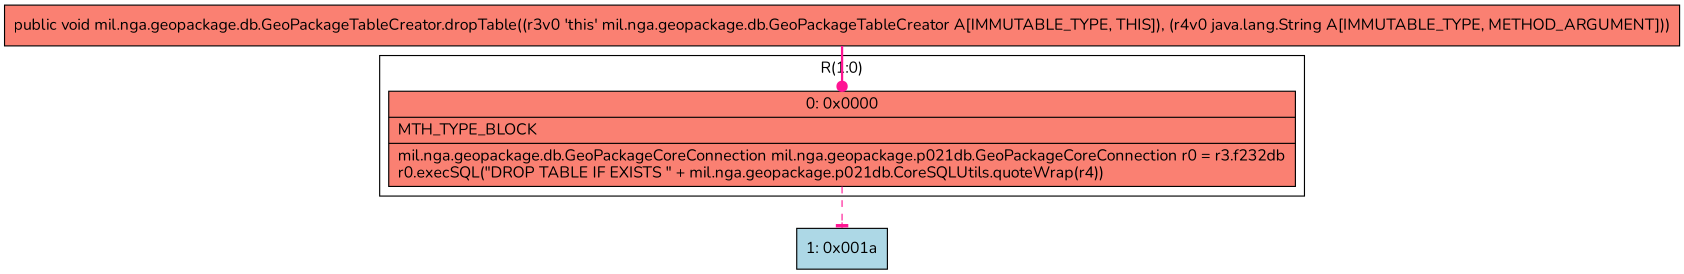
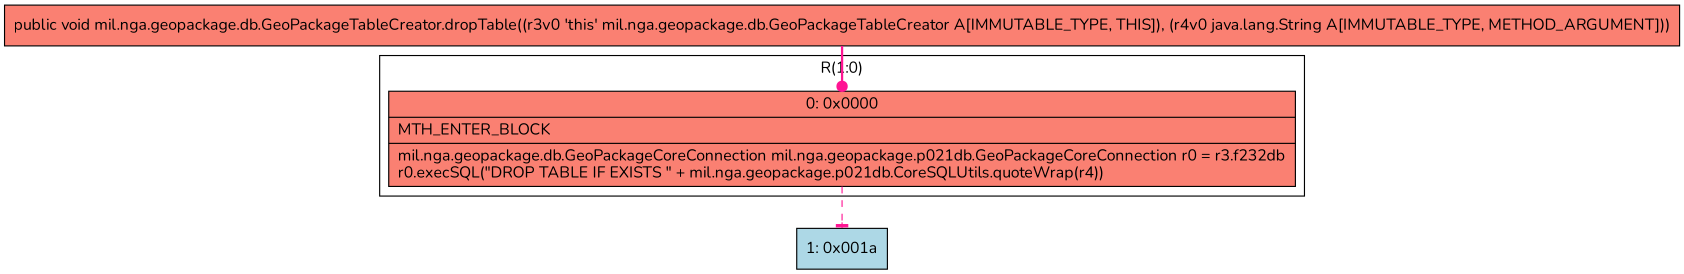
node "0: 0x0000": text "MTH_TYPE_BLOCK" -> "MTH_ENTER_BLOCK"
